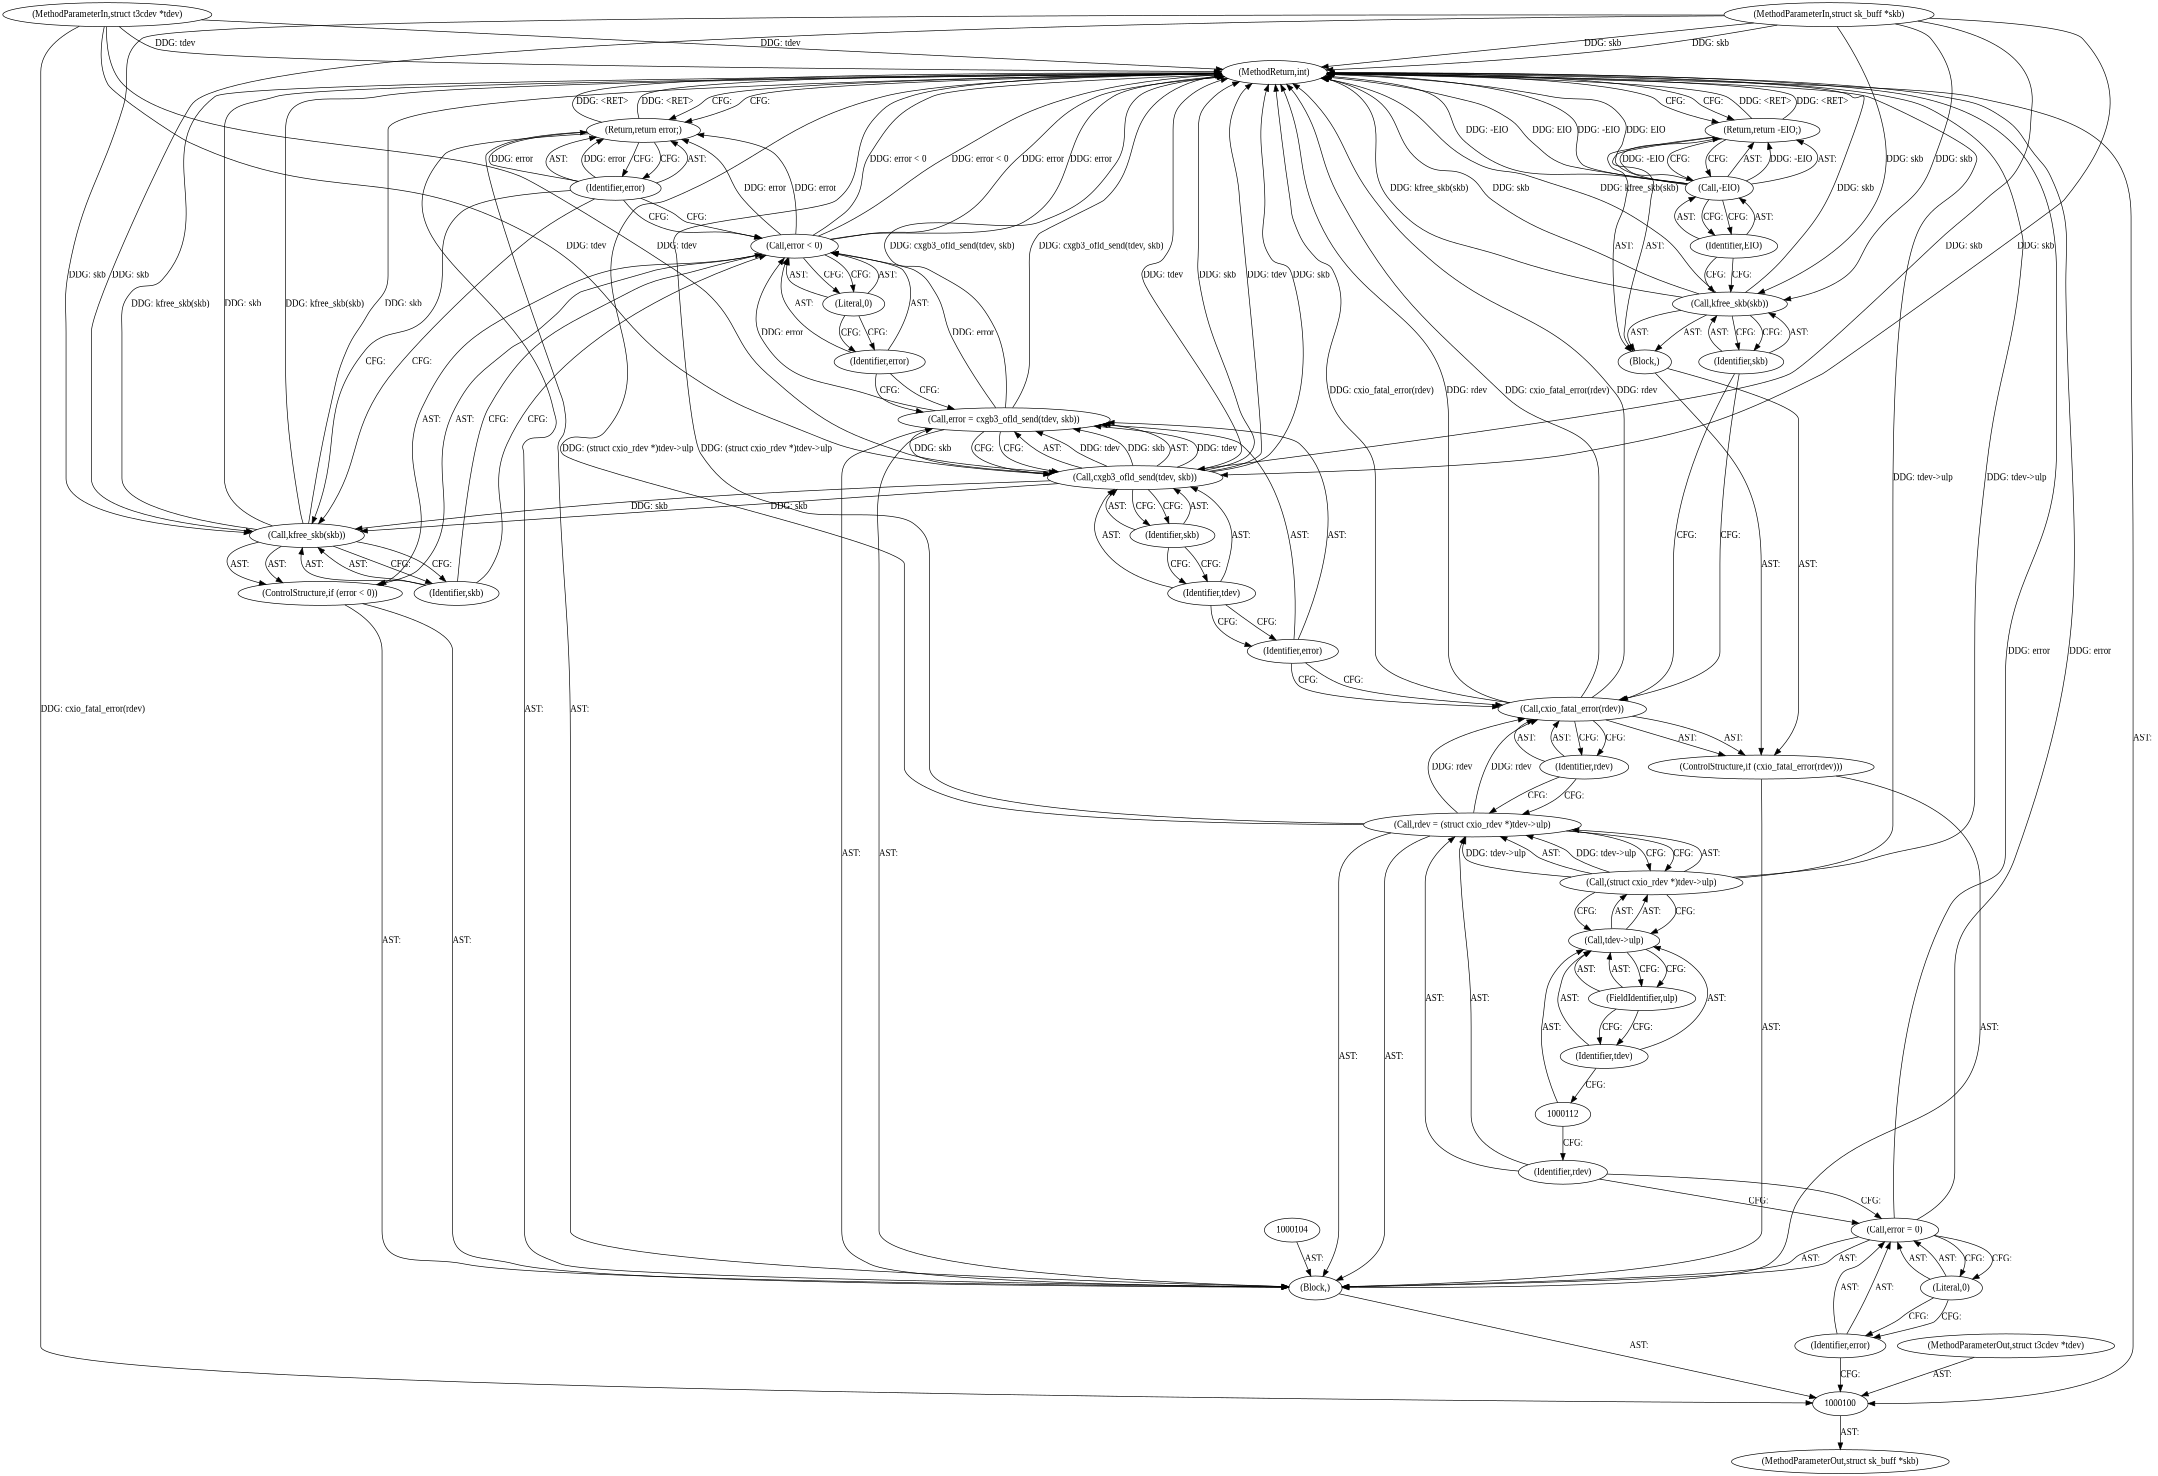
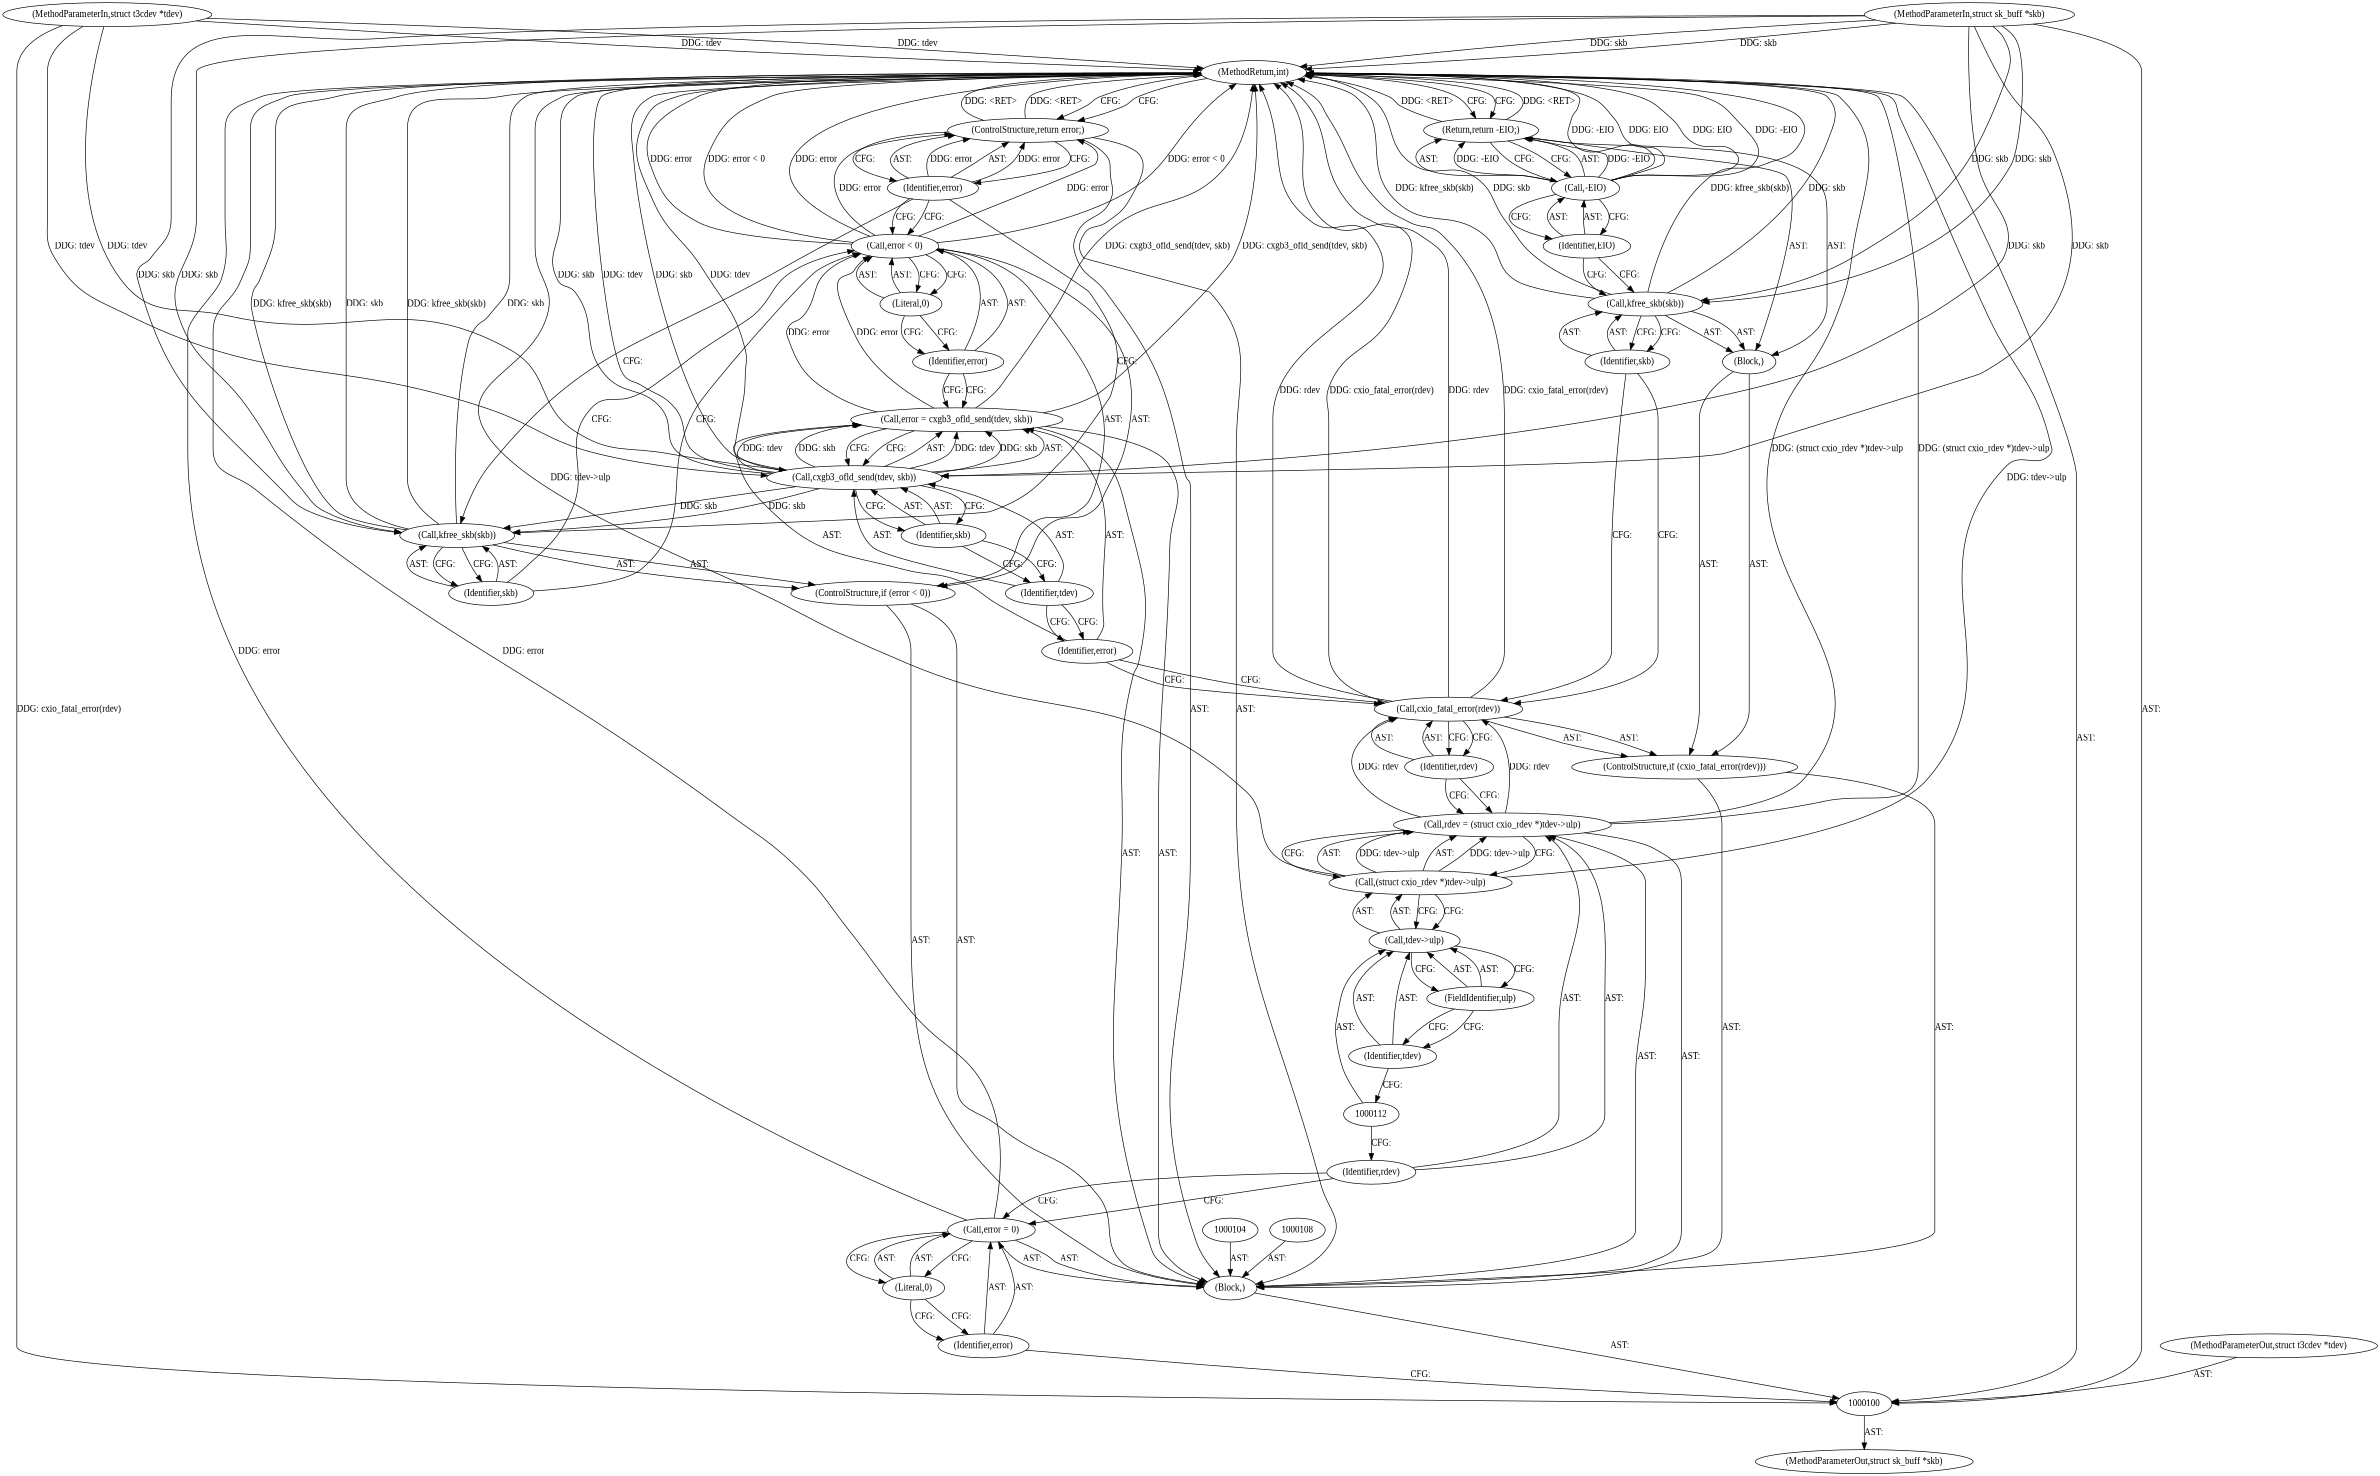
node "(Return,return error;)": label "(Return,return error;)" -> "(ControlStructure,return error;)"
edge "(MethodParameterIn,struct sk_buff *skb)" -> "1000100": added, label "AST:"
node "1000108": added
